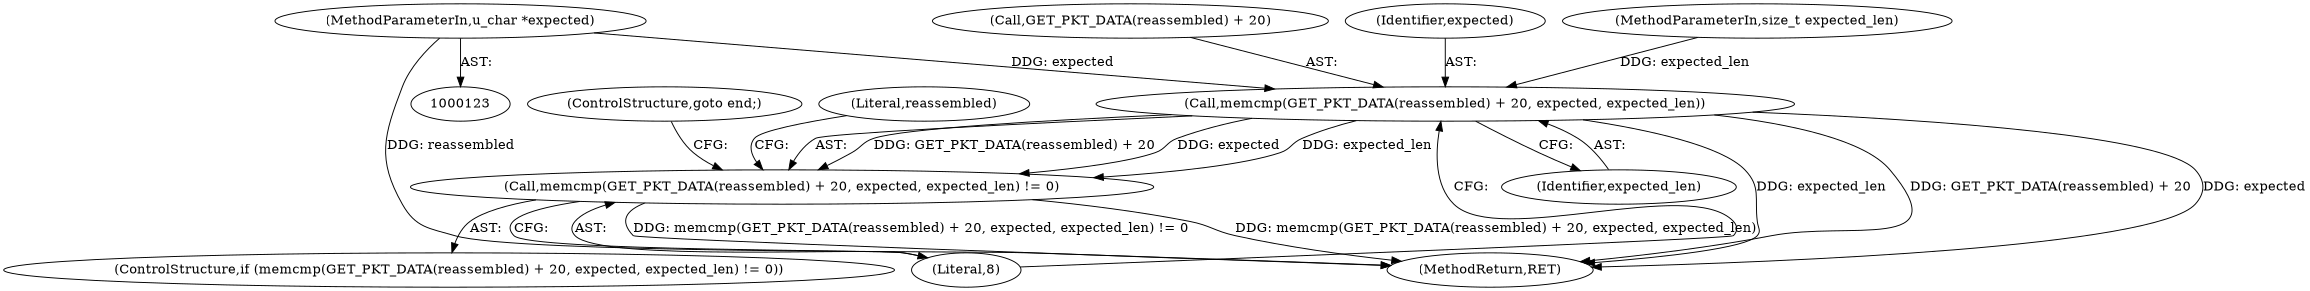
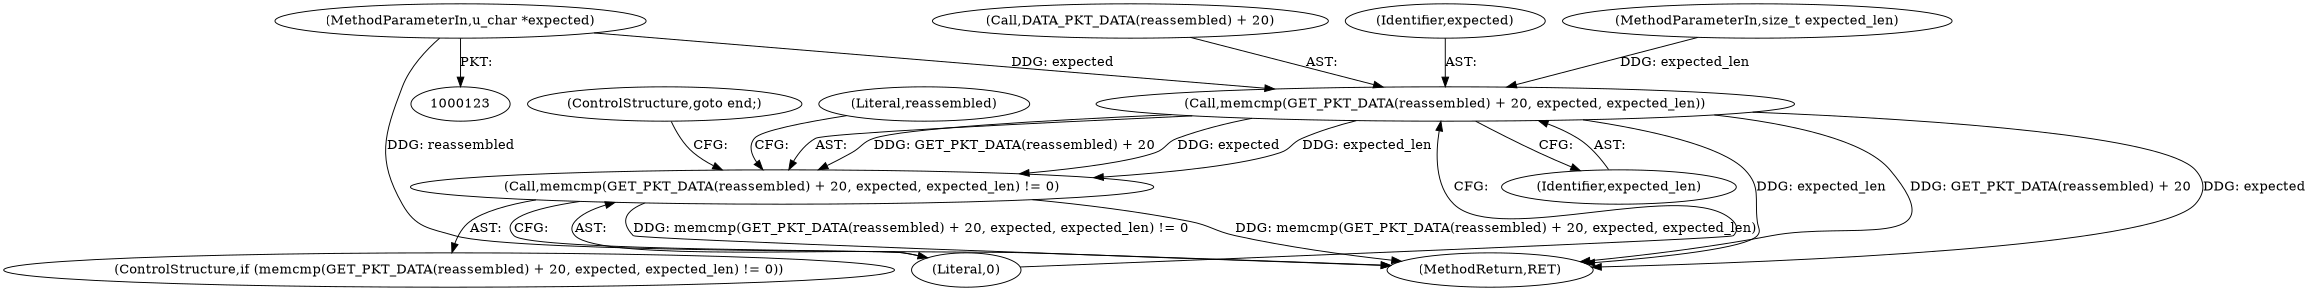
node "(Call,GET_PKT_DATA(reassembled) + 20)": label "(Call,GET_PKT_DATA(reassembled) + 20)" -> "(Call,DATA_PKT_DATA(reassembled) + 20)"
edge "(MethodParameterIn,u_char *expected)" -> "1000123": label "AST: " -> "PKT: "
node "(Literal,8)": label "(Literal,8)" -> "(Literal,0)"
